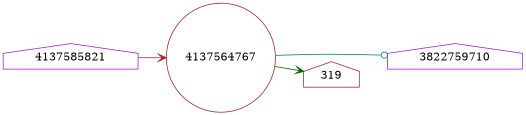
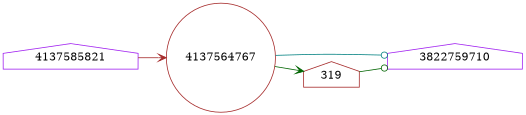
edge "319" -> "3822759710": added
